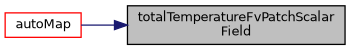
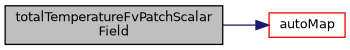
edge "autoMap" -> "totalTemperatureFvPatchScalar Field": reversed
